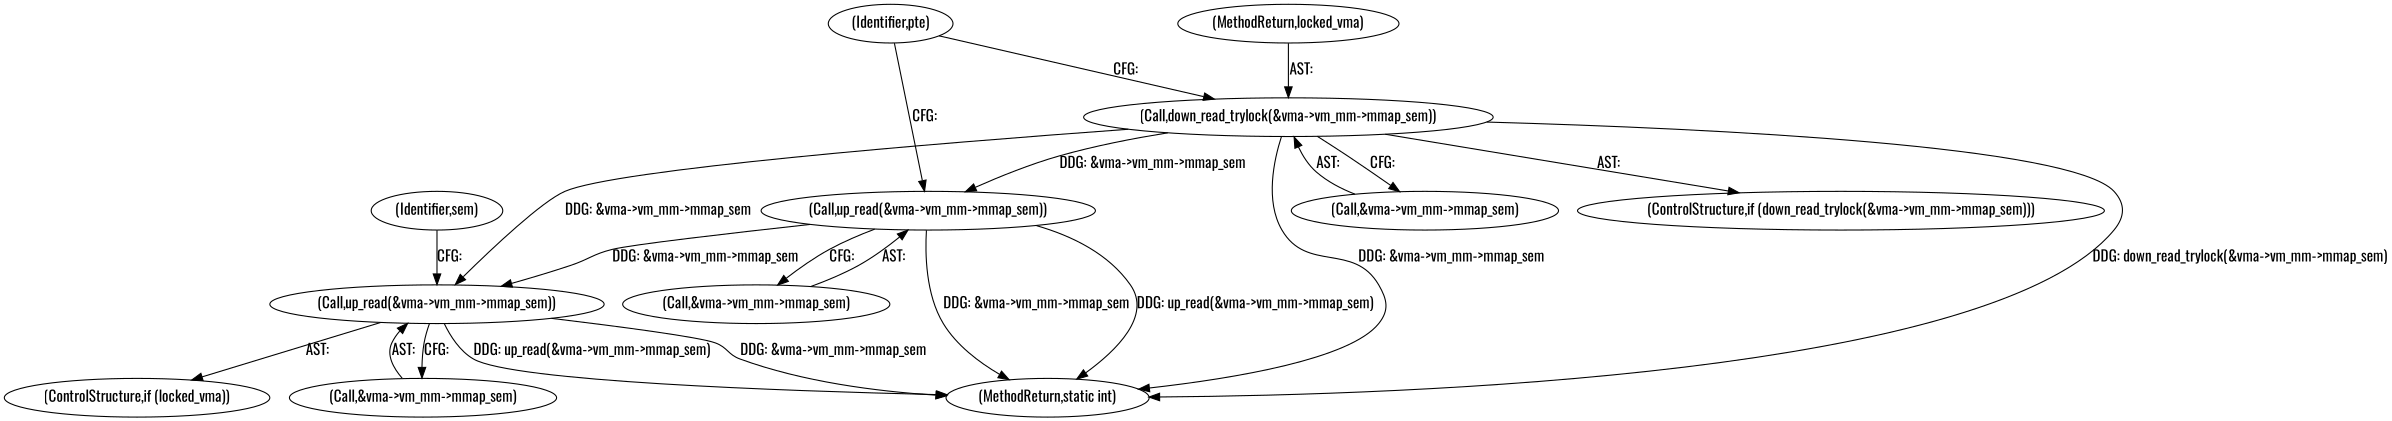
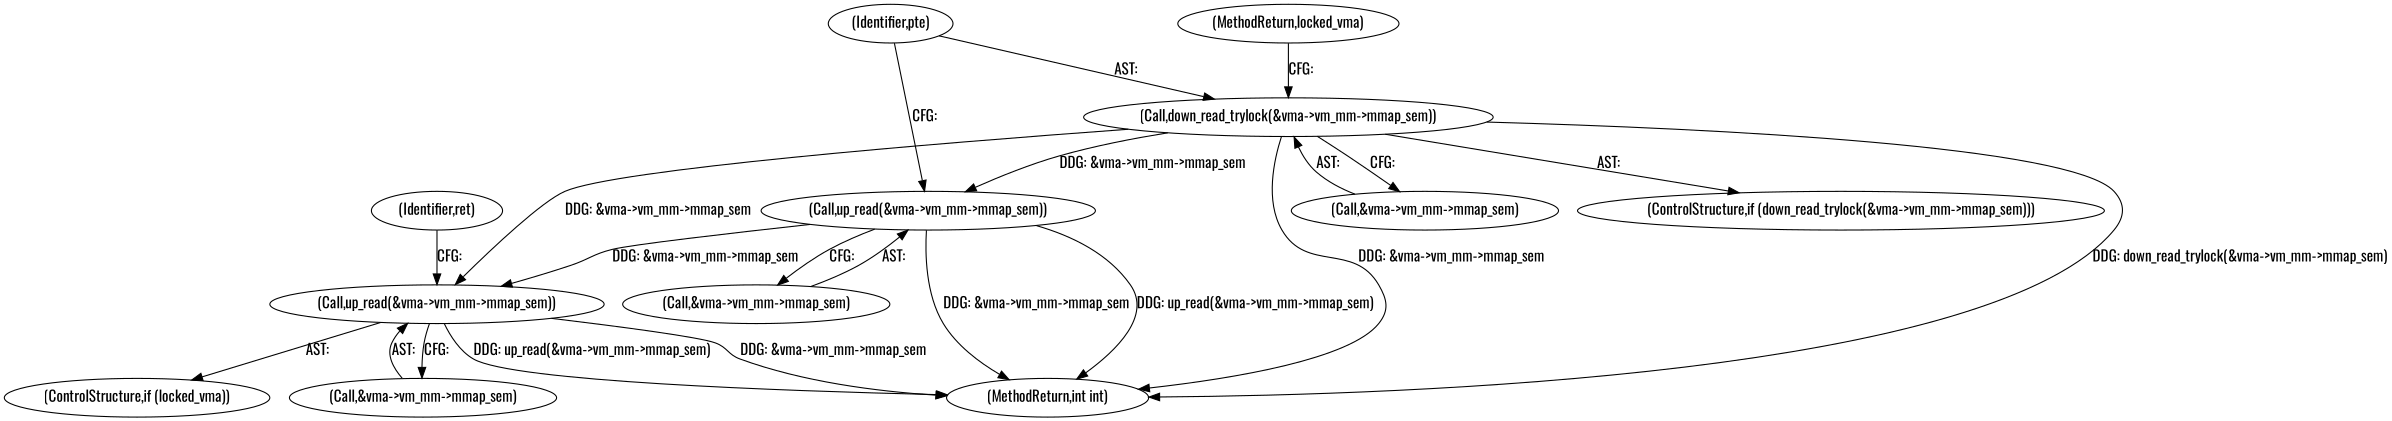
edge "(Identifier,pte)" -> "(Call,down_read_trylock(&vma->vm_mm->mmap_sem))": label "CFG: " -> "AST: "
edge "(MethodReturn,locked_vma)" -> "(Call,down_read_trylock(&vma->vm_mm->mmap_sem))": label "AST: " -> "CFG: "
node "(Identifier,sem)": label "(Identifier,sem)" -> "(Identifier,ret)"
node "(MethodReturn,static int)": label "(MethodReturn,static int)" -> "(MethodReturn,int int)"
